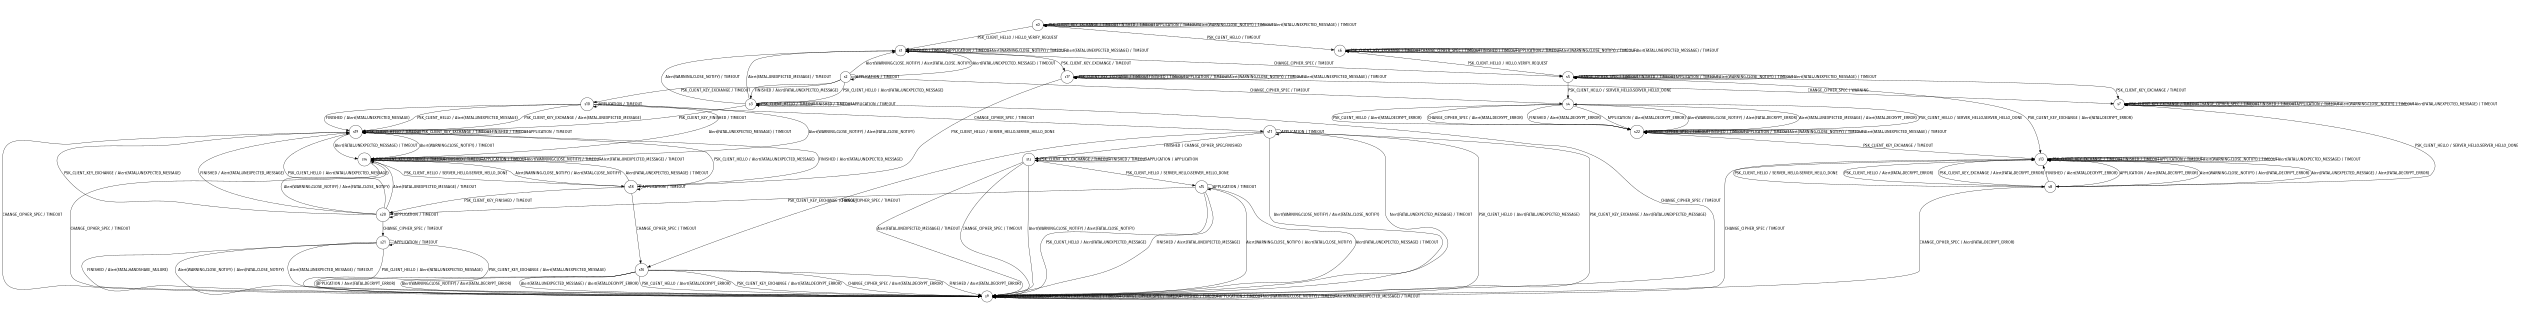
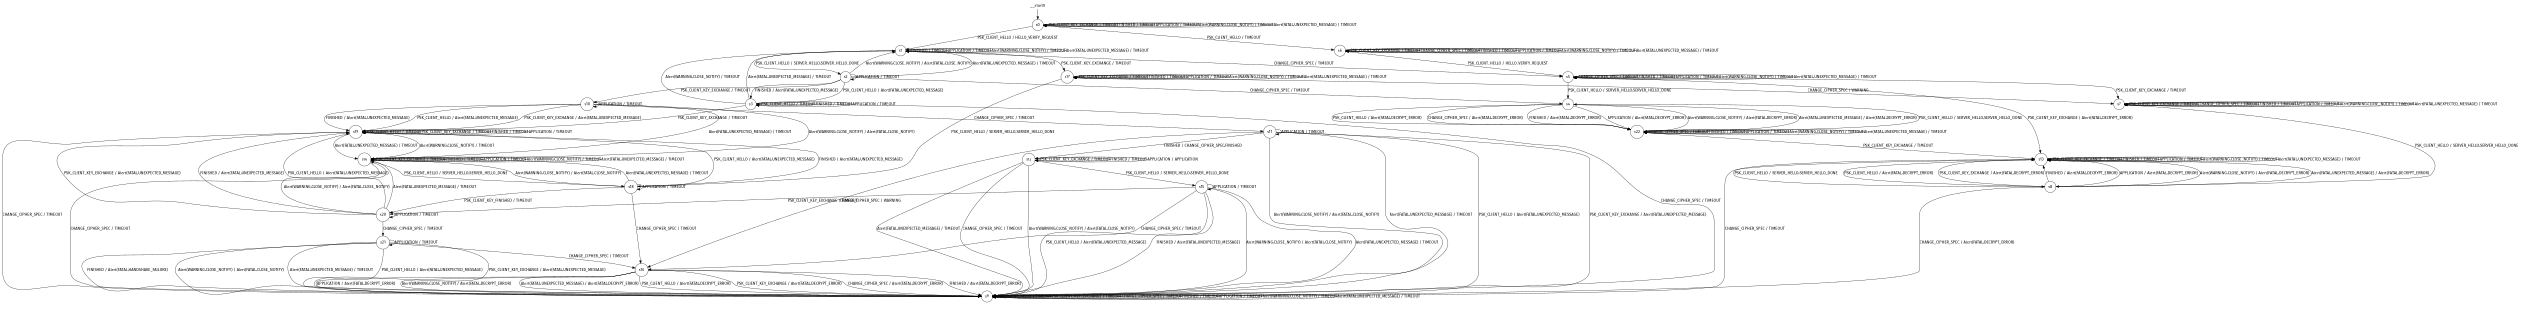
node "__start0": added
edge "s1" -> "s2": added, label "PSK_CLIENT_HELLO / SERVER_HELLO,SERVER_HELLO_DONE"
edge "s3" -> "s19": label "PSK_CLIENT_KEY_FINISHED / TIMEOUT" -> "PSK_CLIENT_KEY_EXCHANGE / TIMEOUT"
edge "s11" -> "s16": label "CHANGE_CIPHER_SPEC / TIMEOUT" -> "CHANGE_CIPHER_SPEC / WARNING"
edge "s15" -> "s16": added, label "CHANGE_CIPHER_SPEC / TIMEOUT"
edge "s21" -> "s16": added, label "CHANGE_CIPHER_SPEC / TIMEOUT"
